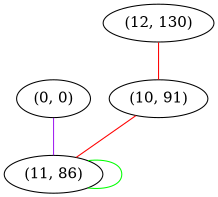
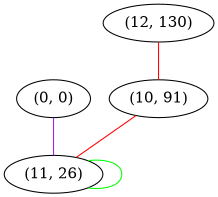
node "(11, 86)": label "(11, 86)" -> "(11, 26)"
